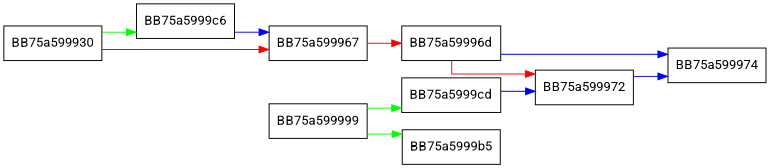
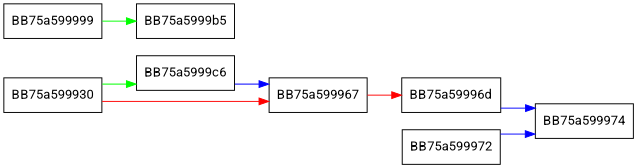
edge "BB75a59996d" -> "BB75a599972": removed
node "BB75a5999cd": removed
